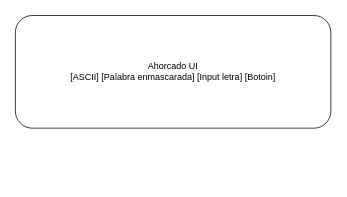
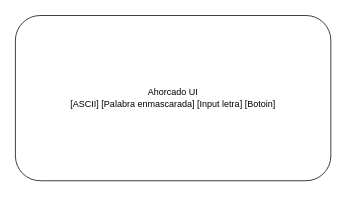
node "Ahorcado UI [ASCII] [Palabra enmascarada] [Input letra] [Botoin]": size 315x113 -> 315x165
